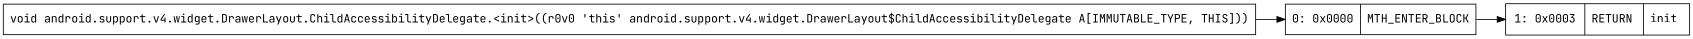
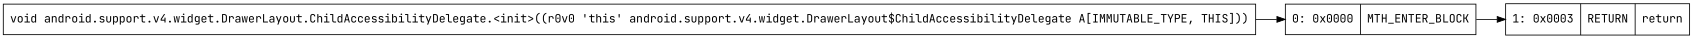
node "1: 0x0003": text "init" -> "return"
